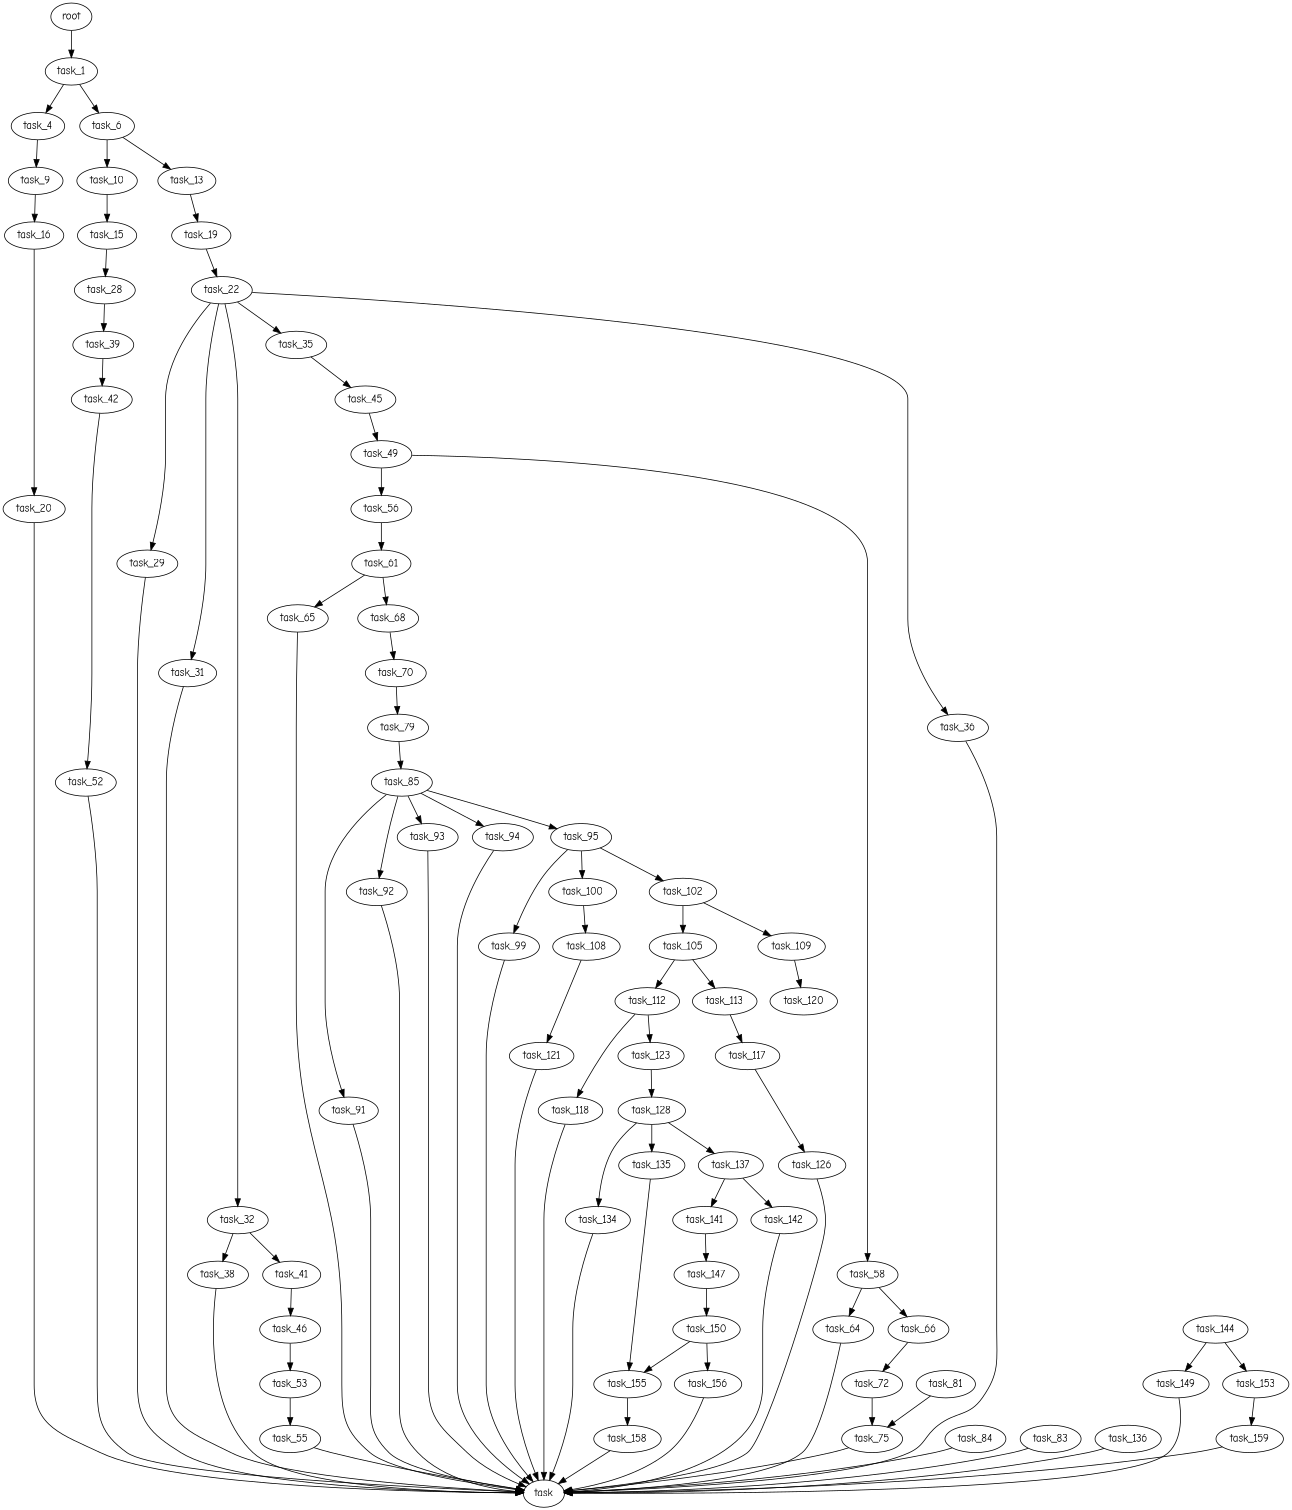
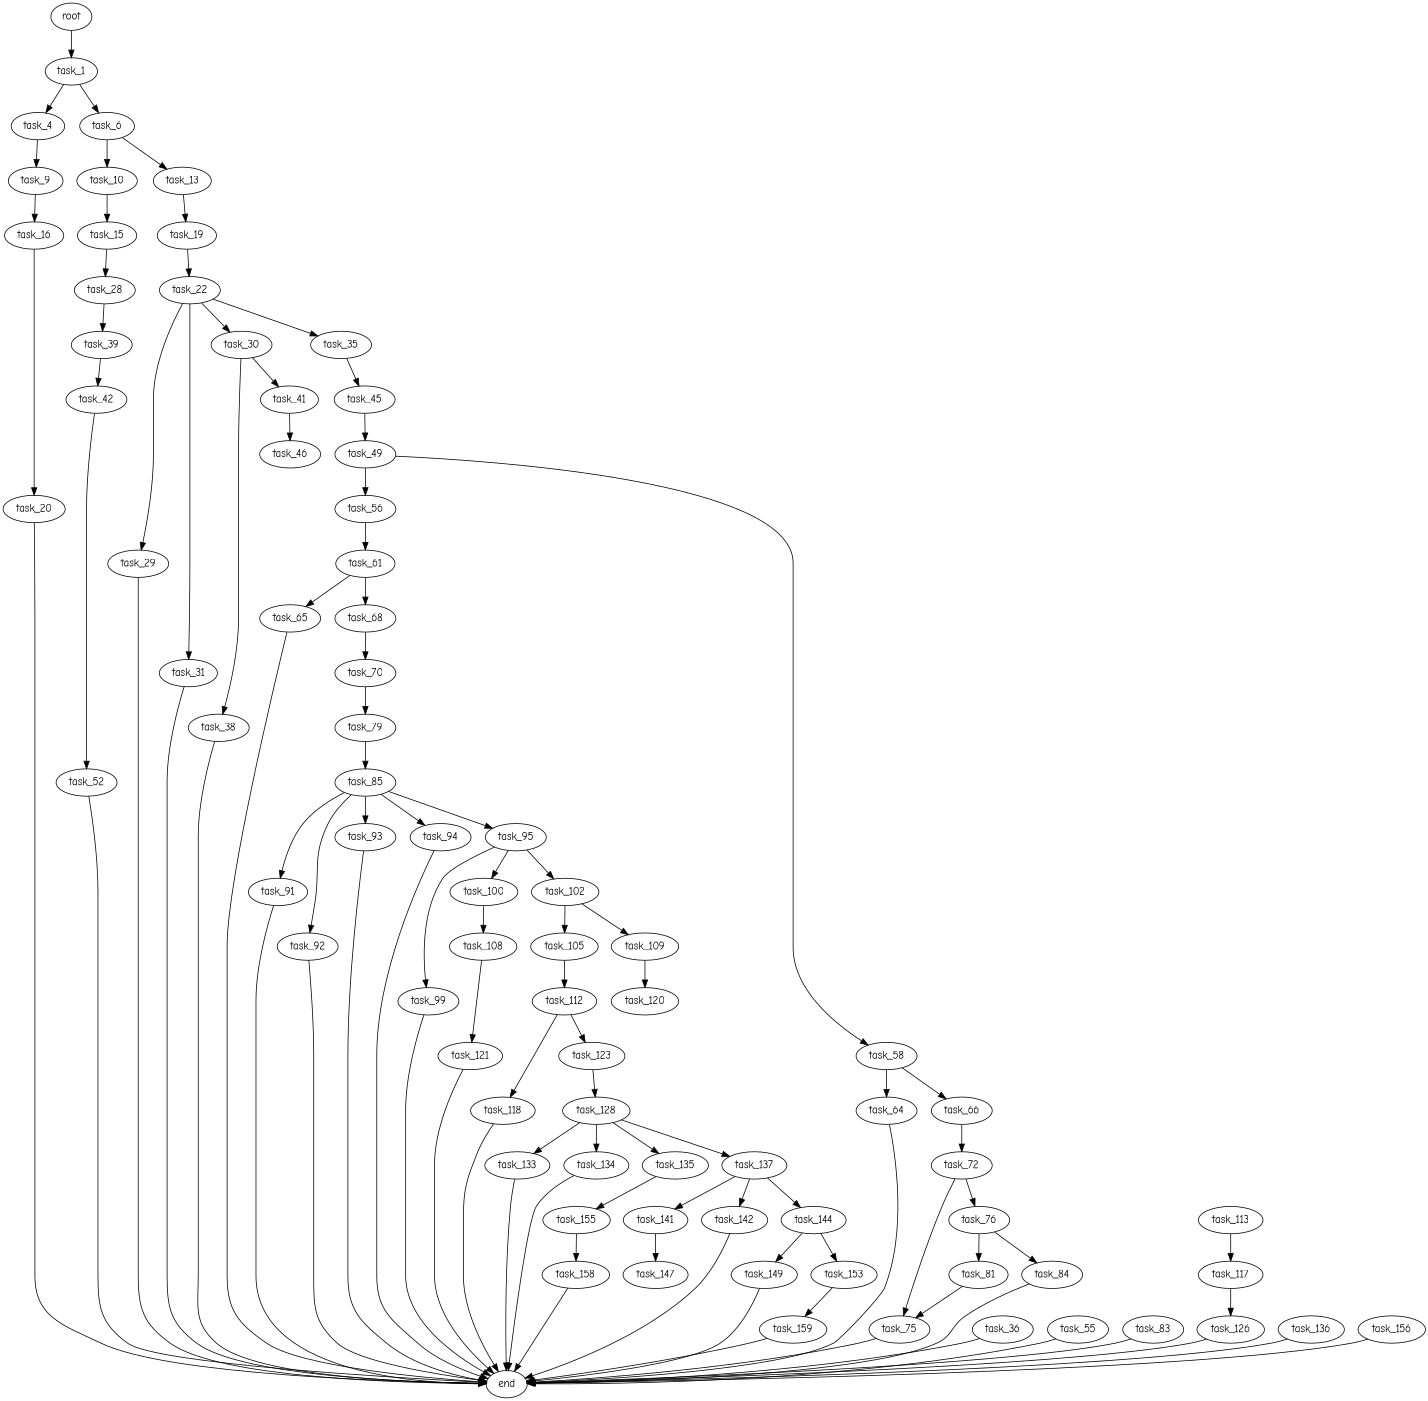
edge "task_22" -> "task_36": removed
edge "task_105" -> "task_113": removed
node "task_133": added
edge "task_137" -> "task_144": added
node "task_32": label "task_32" -> "task_30"
node "task_76": added
node "task_150": removed
node "task_53": removed
node "task": label "task" -> "end"
